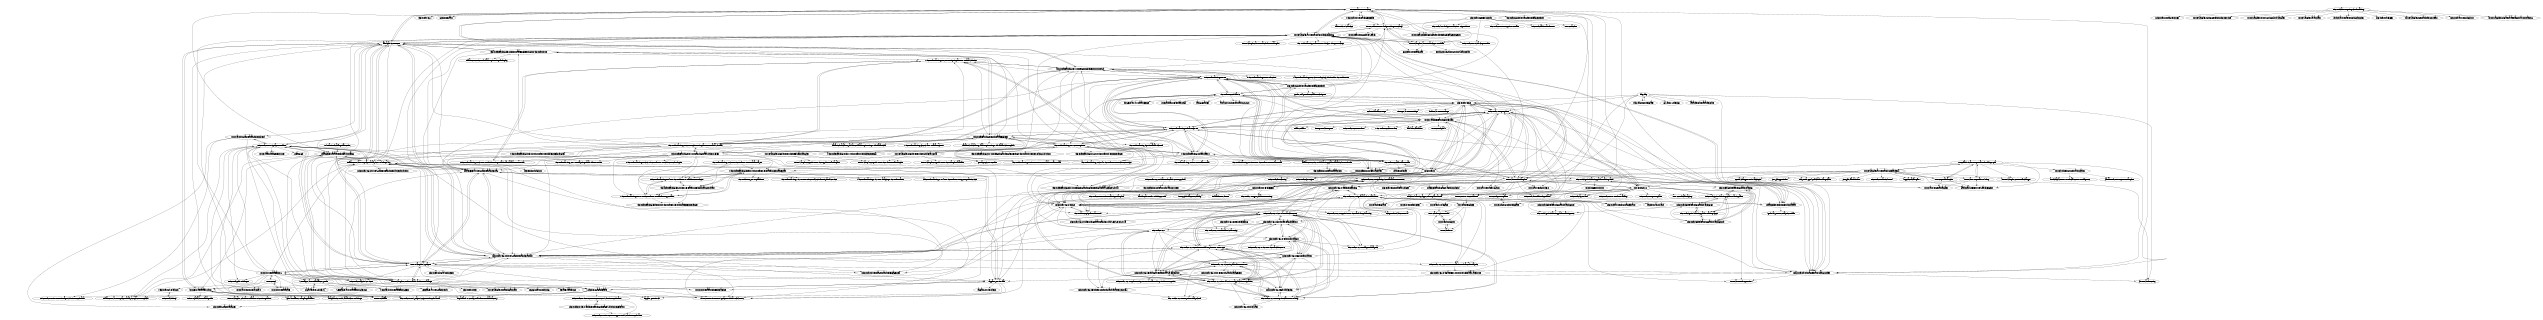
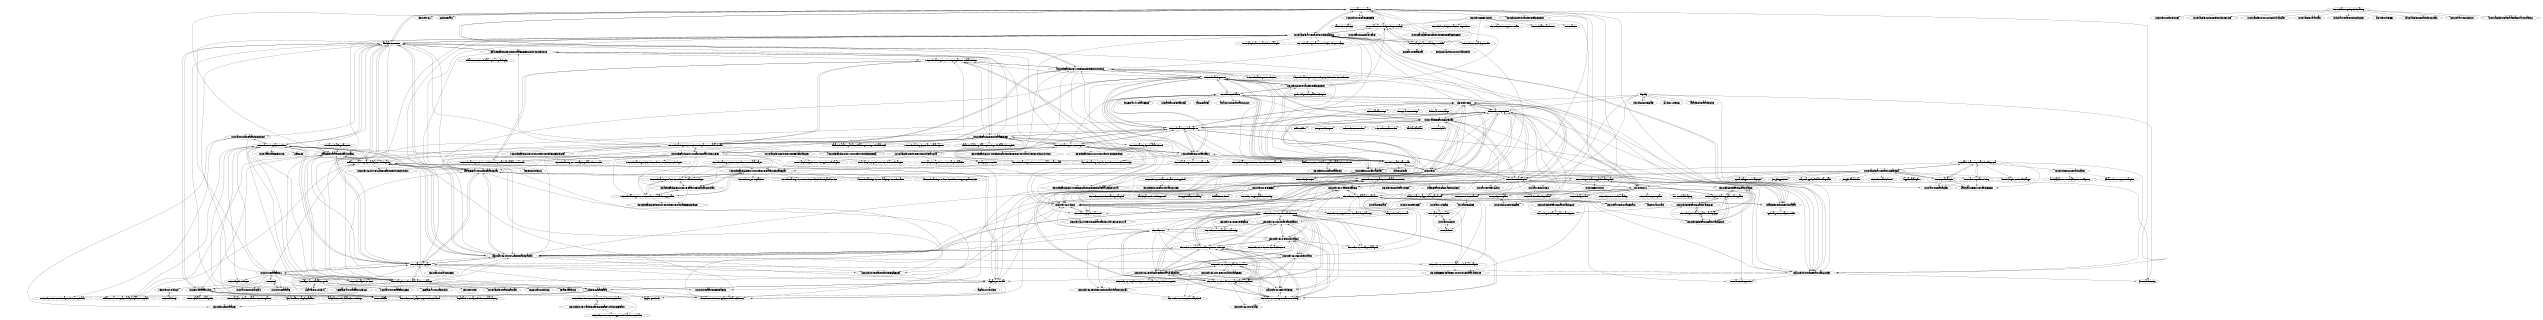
node "microsoft/forecasting": removed
node "microsoft/MCW-Migrate-EDW-to-Azure-SQL-Data-Warehouse": label "microsoft/MCW-Migrate-EDW-to-Azure-SQL-Data-Warehouse" -> "microsoft/BERT-Migrate-EDW-to-Azure-SQL-Data-Warehouse"
